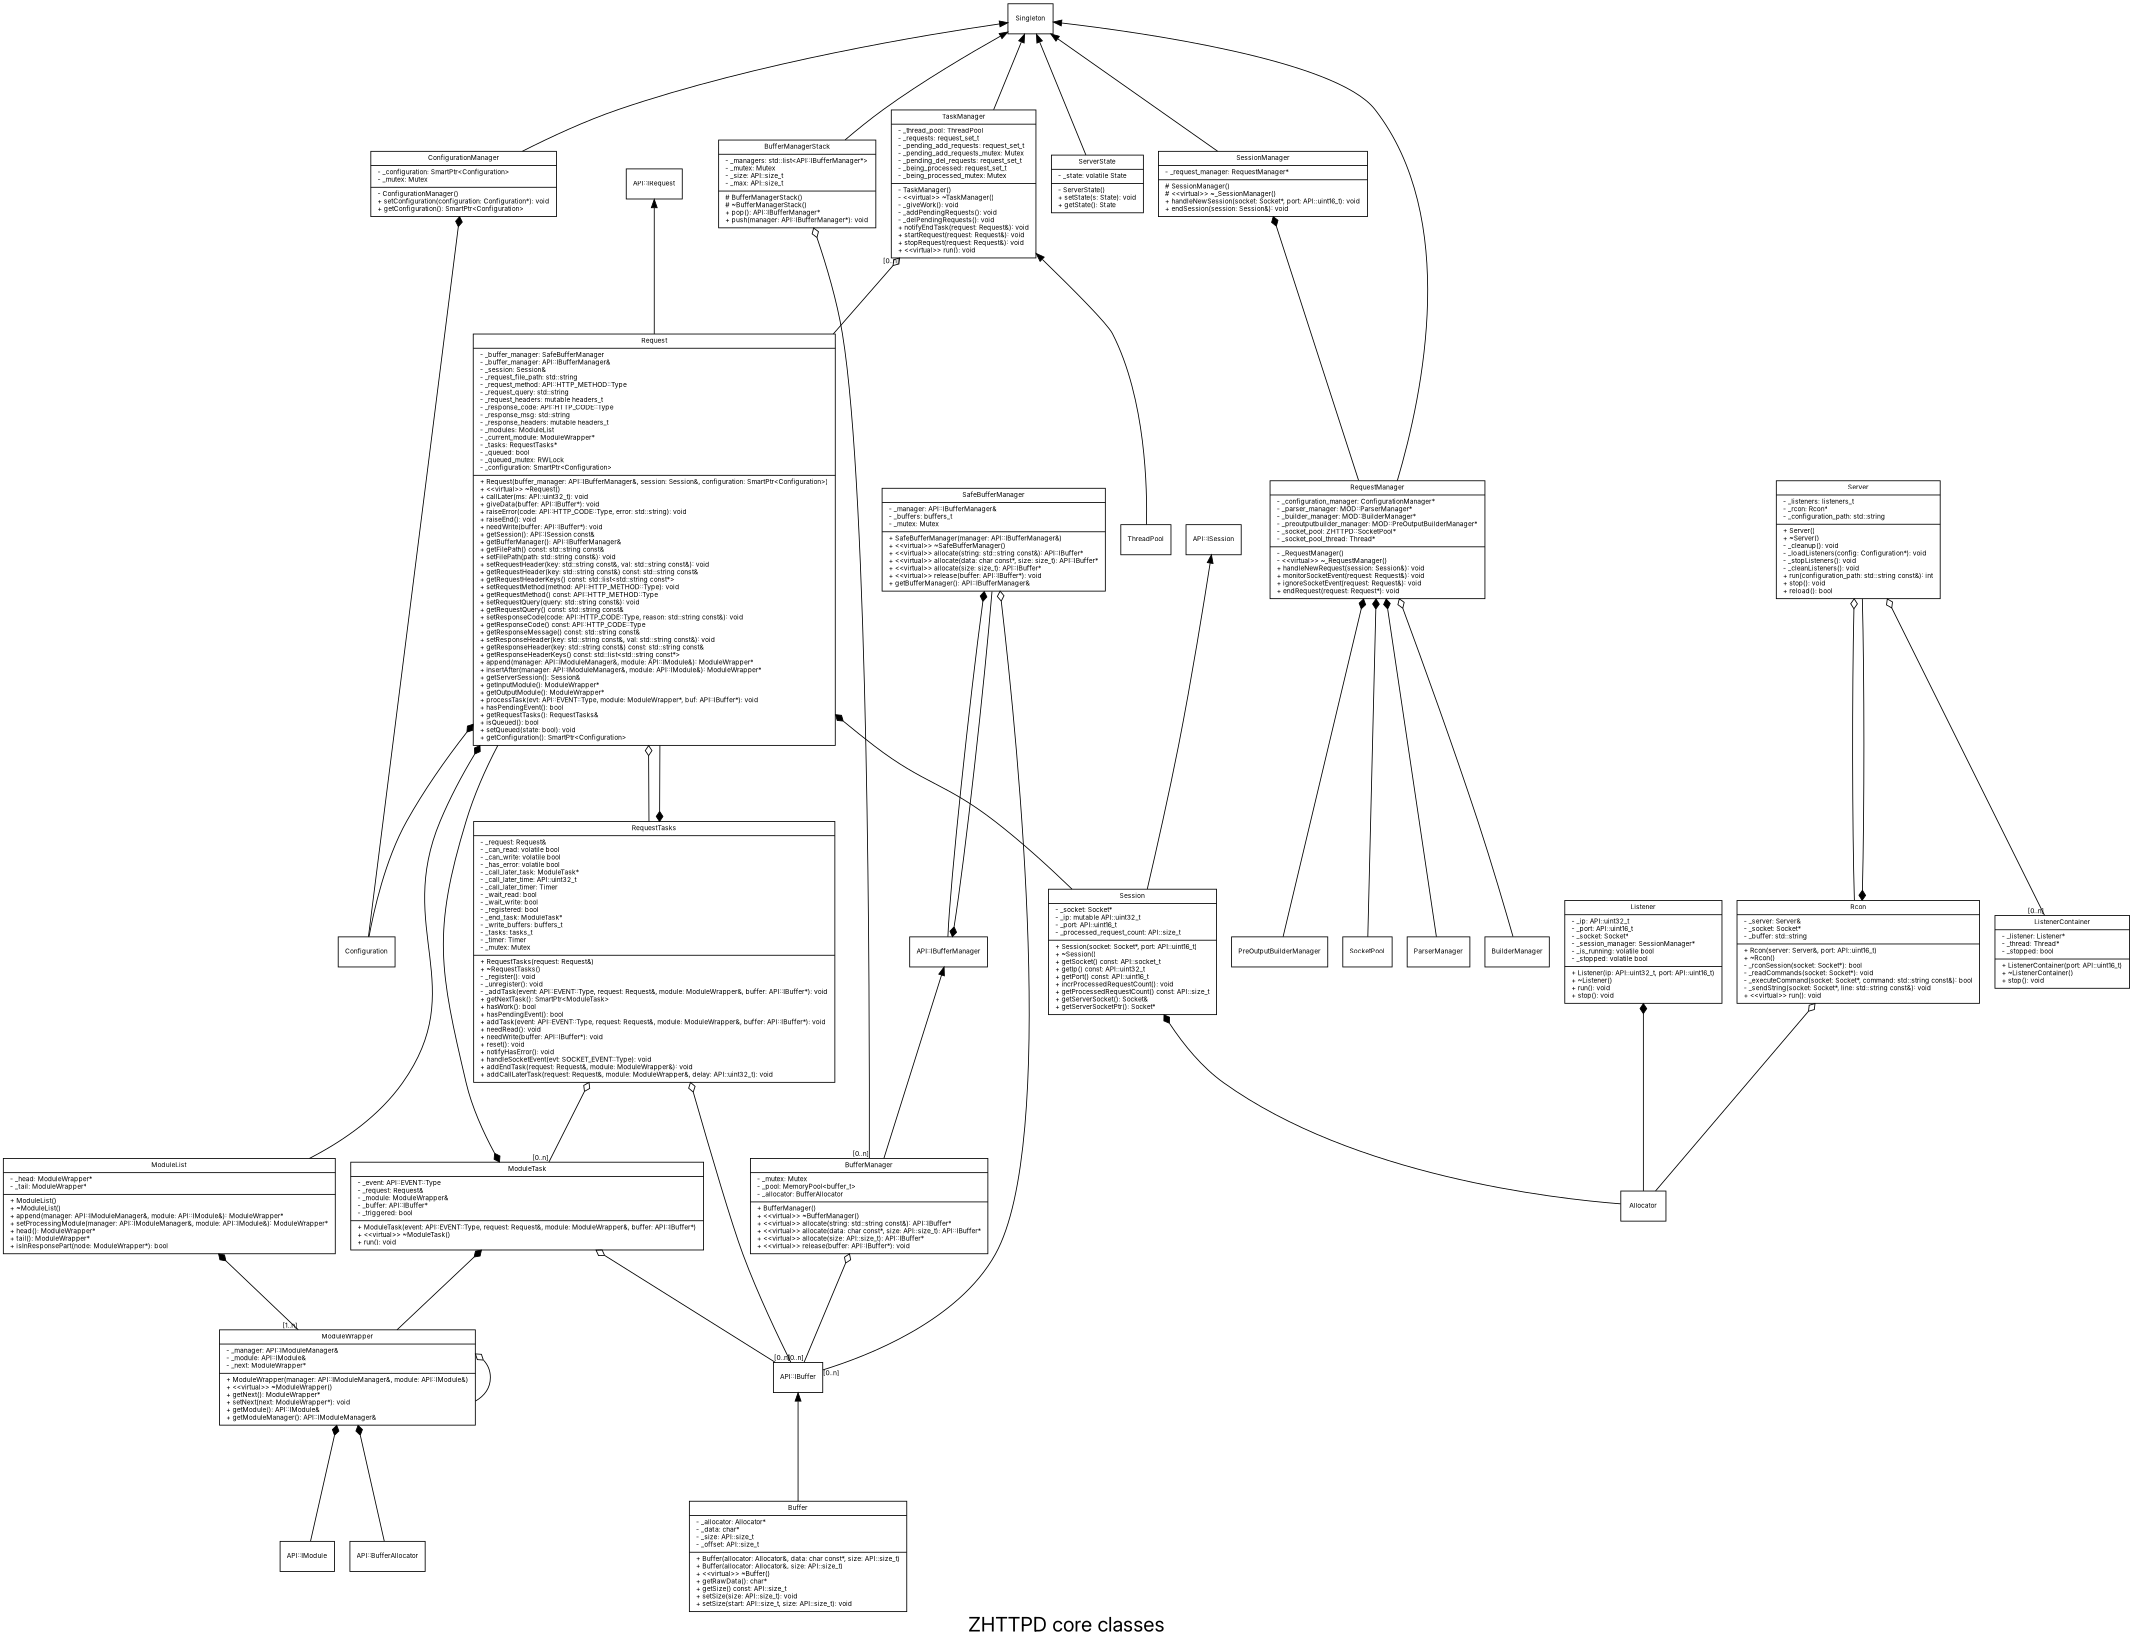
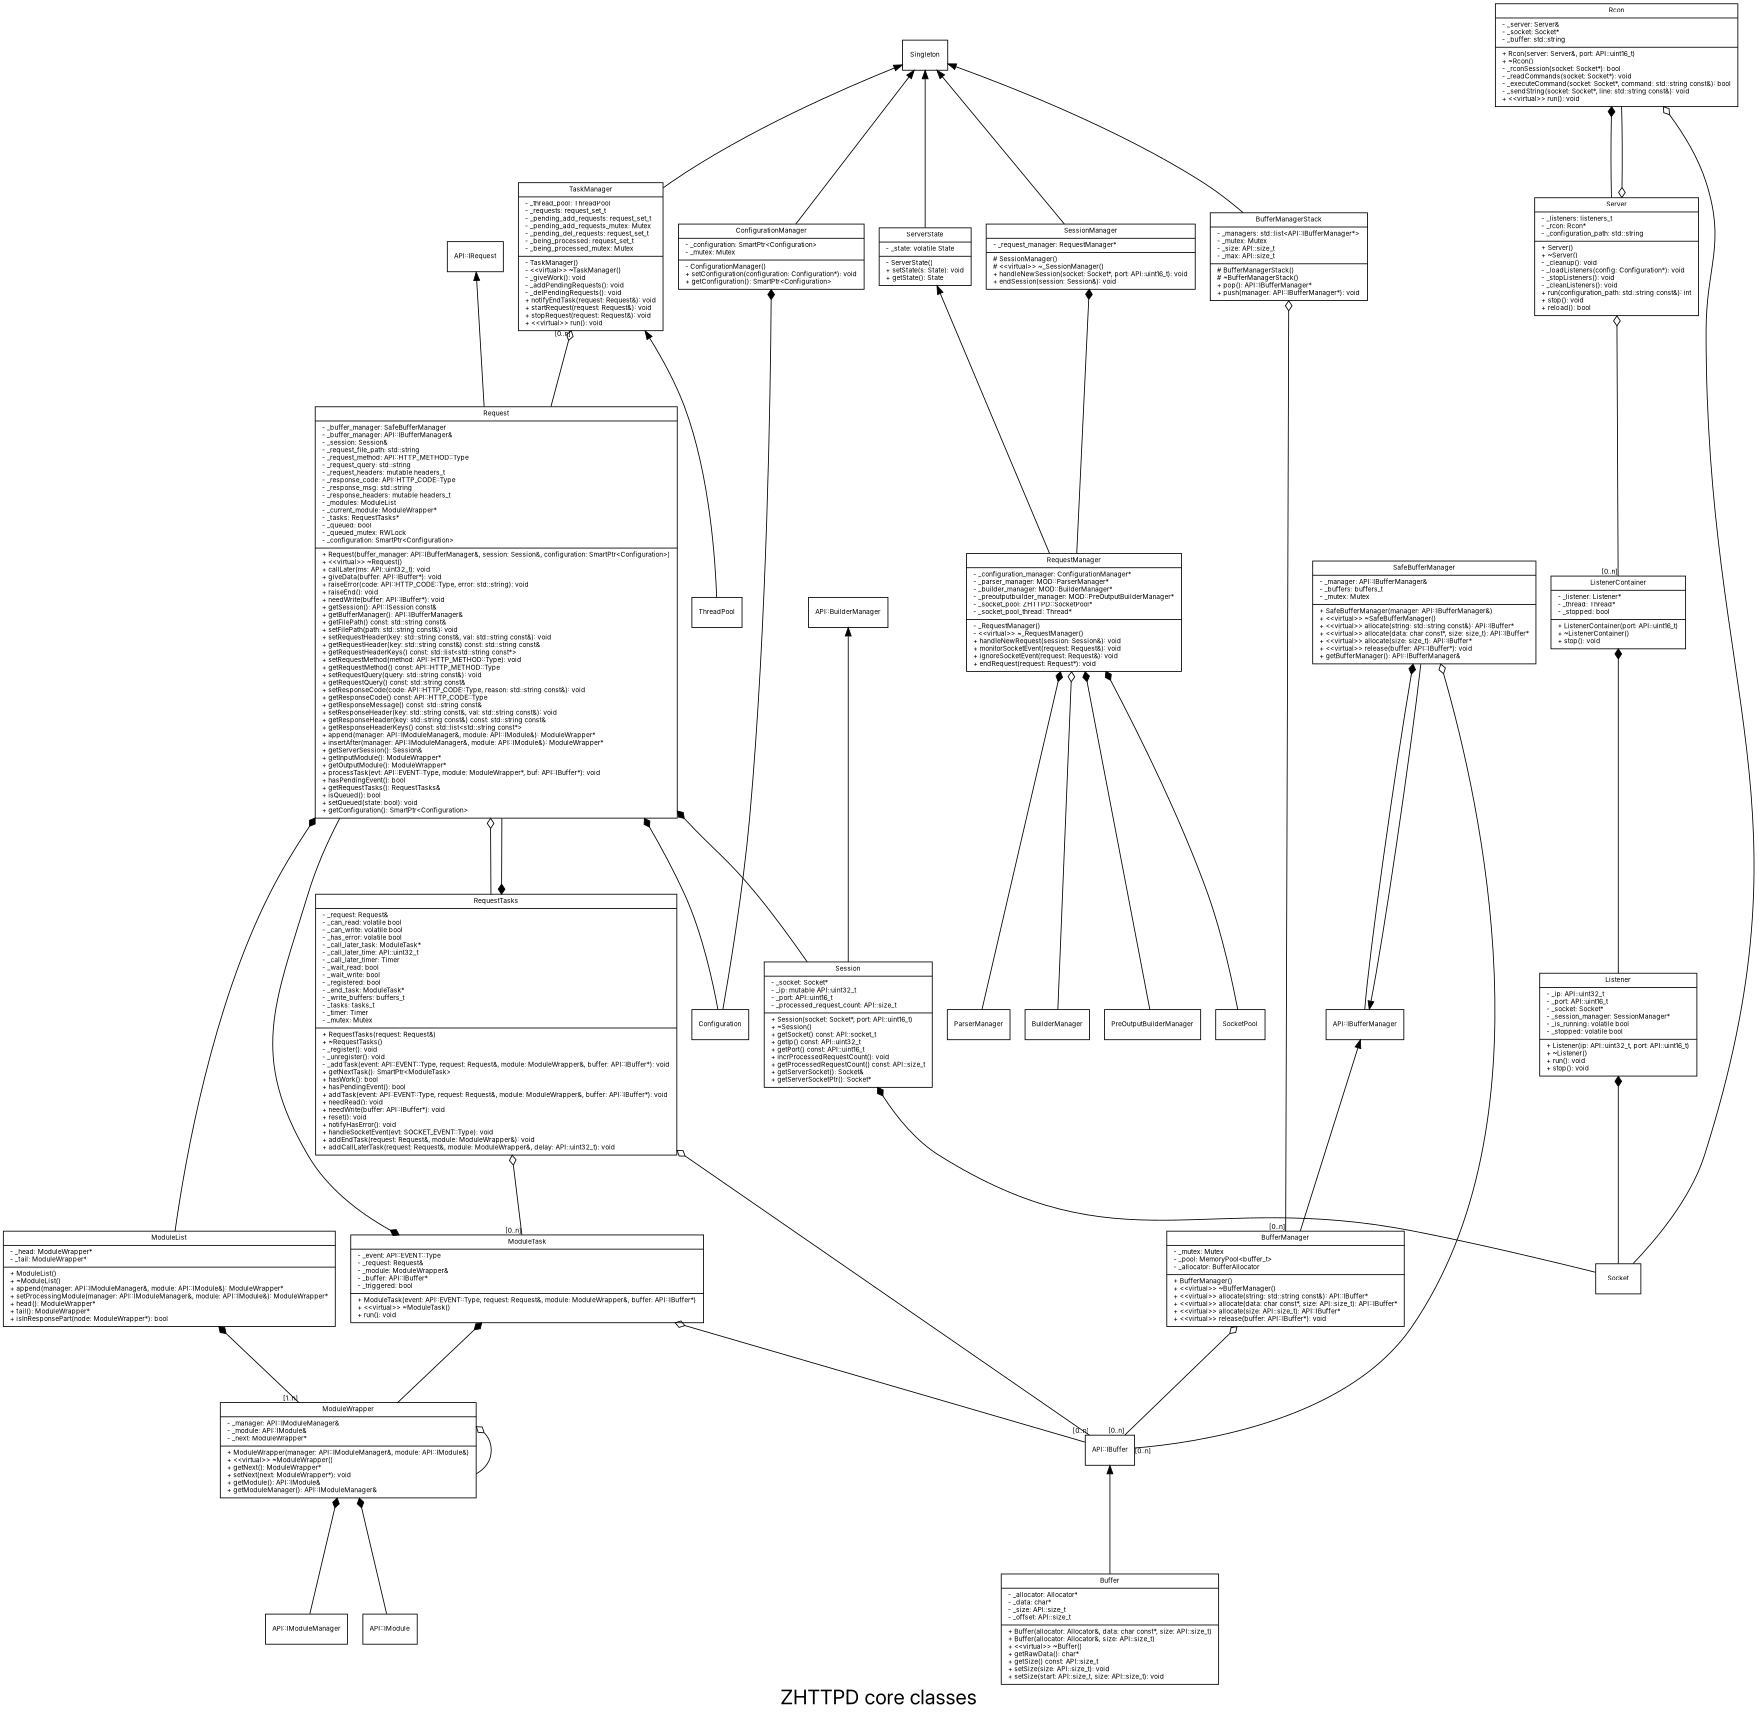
edge "RequestManager" -> "Singleton": now "RequestManager" -> "ServerState"
node "API::ISession": label "API::ISession" -> "API::BuilderManager"
edge "SafeBufferManager" -> "API::IBufferManager": arrowhead diamond -> normal
edge "Listener" -> "ListenerContainer": added
node "Allocator": label "Allocator" -> "Socket"
node "API::BufferAllocator": label "API::BufferAllocator" -> "API::IModuleManager"
